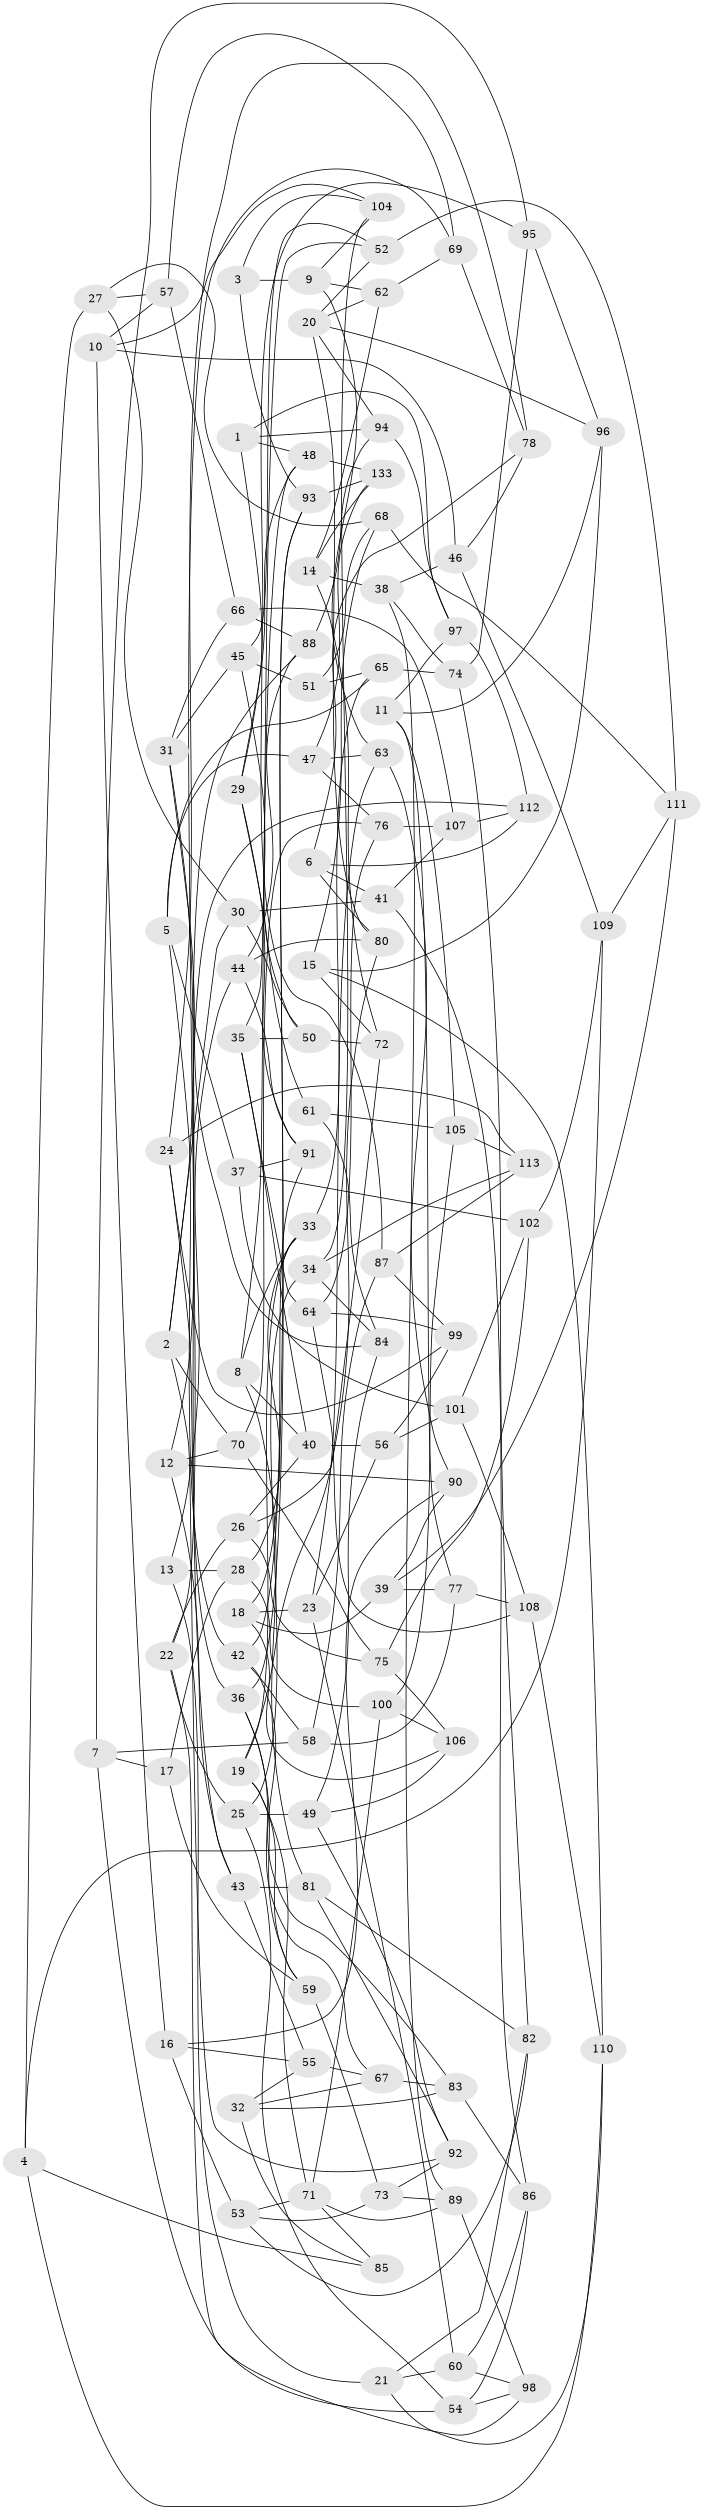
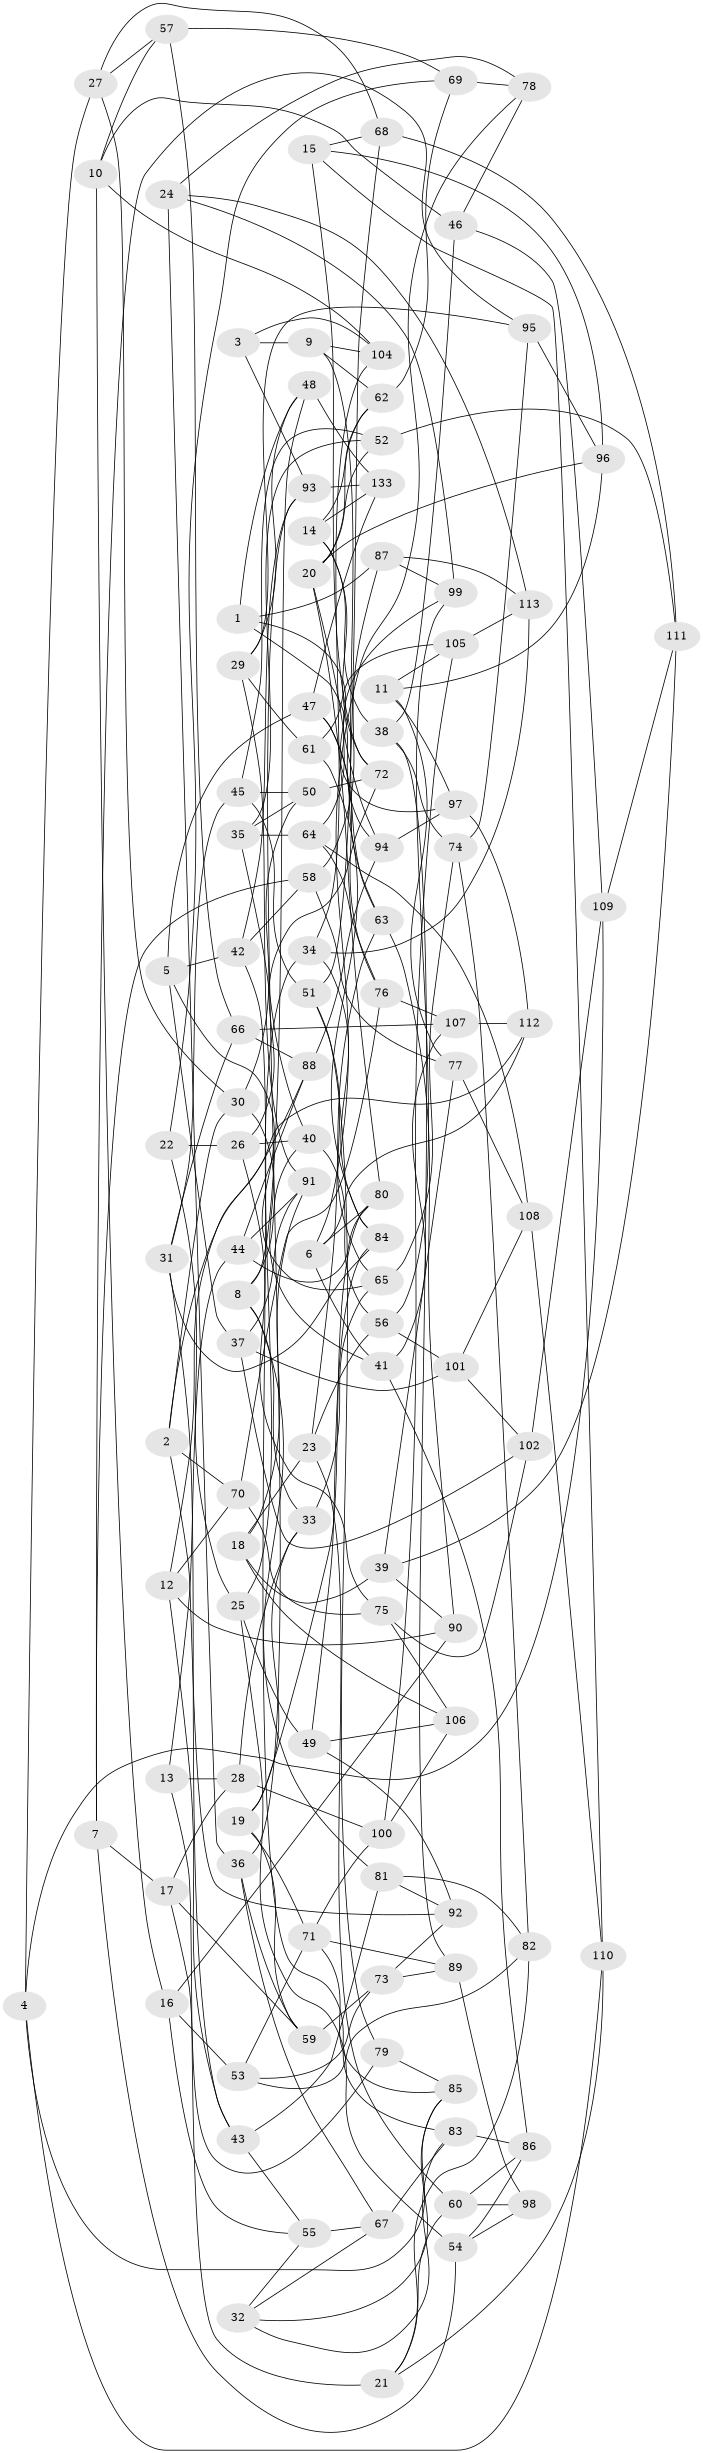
node "79": added
edge "22" -- "98": removed
